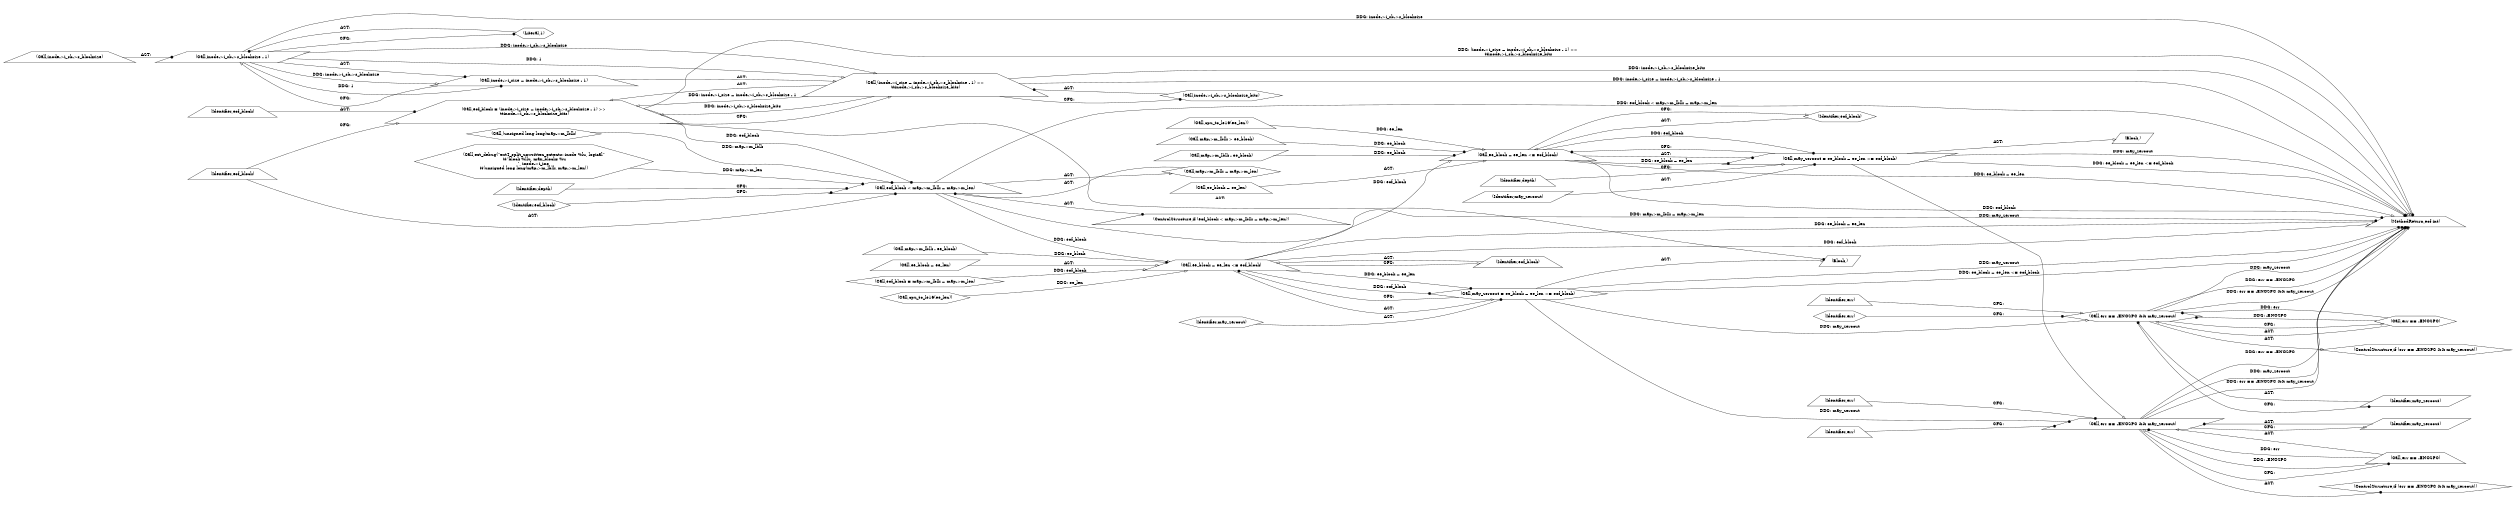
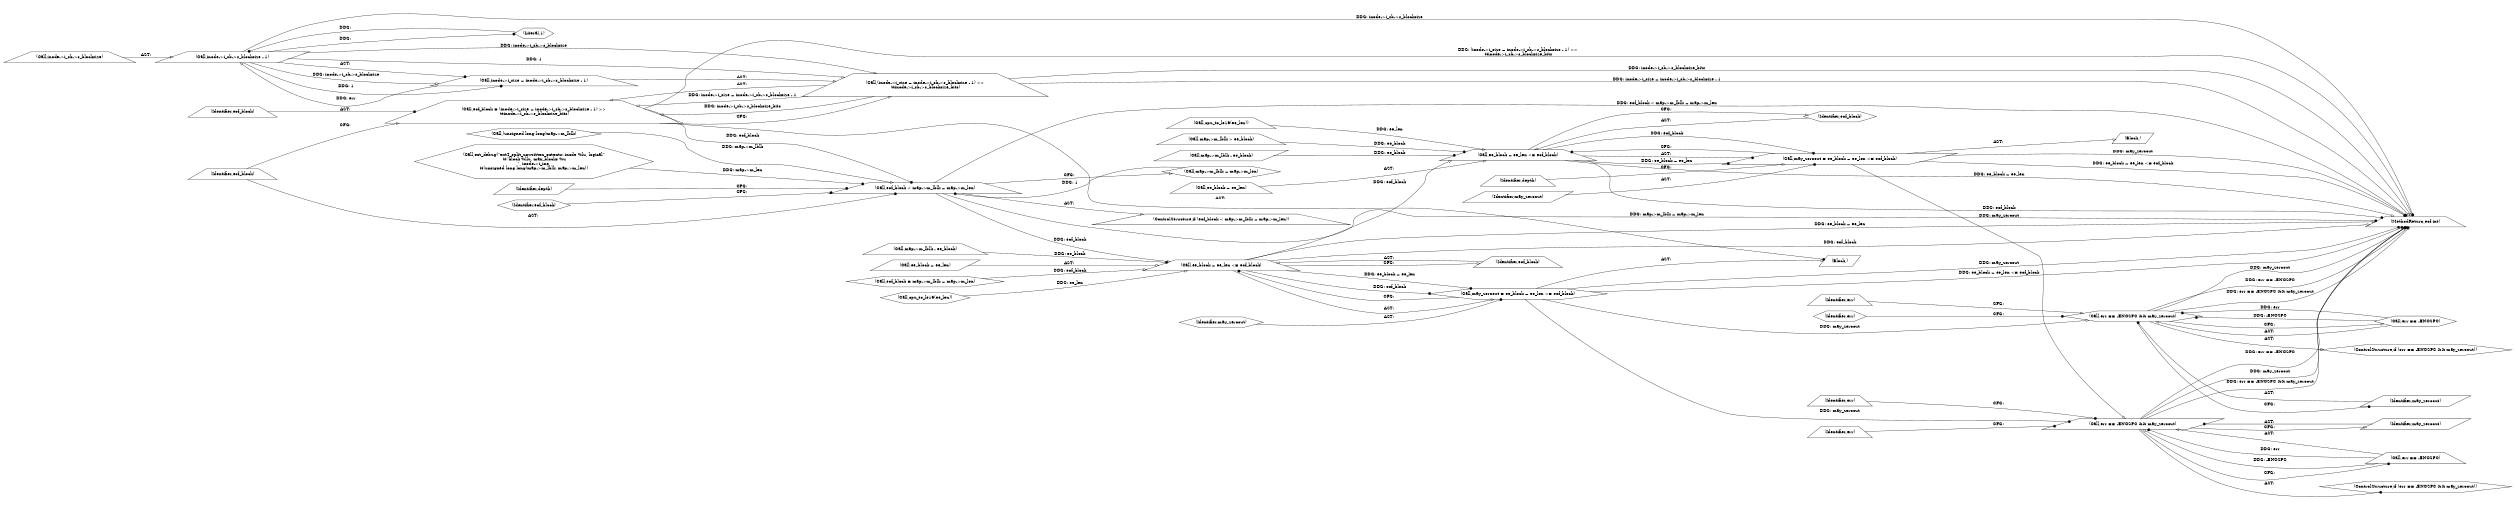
edge "(Literal,1)" -> "(Call,inode->i_sb->s_blocksize - 1)": label "AST: " -> "DDG: "
edge "(Call,inode->i_sb->s_blocksize - 1)" -> "(Literal,1)": label "CFG: " -> "DDG: "
edge "(Call,inode->i_sb->s_blocksize)" -> "(Call,inode->i_sb->s_blocksize - 1)": arrowhead dot -> onormal
node "(Call,inode->i_sb->s_blocksize_bits)": removed
edge "(Call,inode->i_size + inode->i_sb->s_blocksize - 1)" -> "(Call,inode->i_sb->s_blocksize - 1)": label "CFG: " -> "DDG: err"
edge "(Call,(unsigned long long)map->m_lblk)" -> "(Call,eof_block < map->m_lblk + map->m_len)": arrowhead dot -> onormal
edge "(Call,eof_block < map->m_lblk + map->m_len)" -> "(Call,map->m_lblk + map->m_len)": label "AST: " -> "CFG: "
edge "(Call,map->m_lblk + map->m_len)" -> "(Call,eof_block < map->m_lblk + map->m_len)": label "AST: " -> "DDG: 1"
edge "(Call,eof_block < map->m_lblk + map->m_len)" -> "(ControlStructure,if (eof_block < map->m_lblk + map->m_len))": arrowhead dot -> onormal
